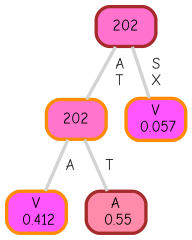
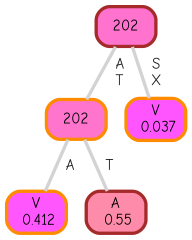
node "V 0.057": label "V 0.057" -> "V 0.037"
